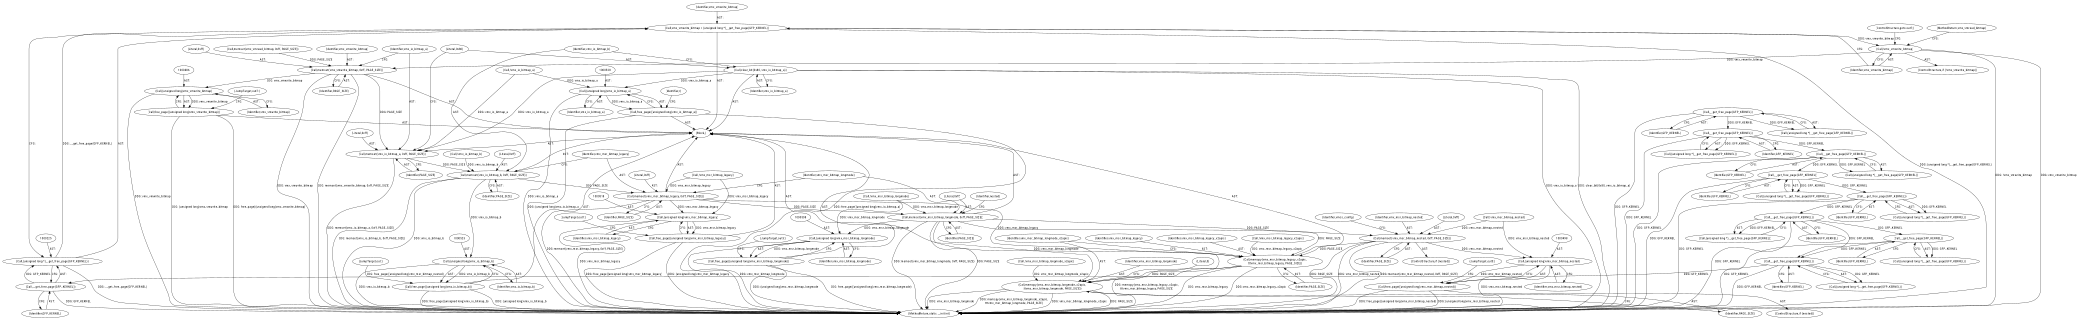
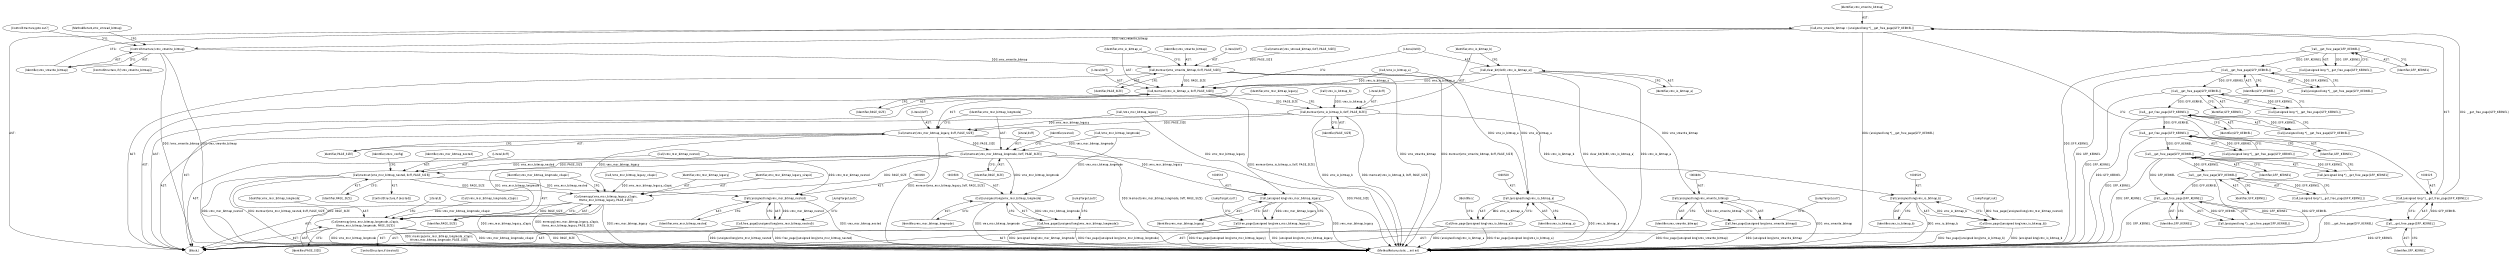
node "(Call,!vmx_vmwrite_bitmap)": label "(Call,!vmx_vmwrite_bitmap)" -> "(ControlStructure,!vmx_vmwrite_bitmap)"
edge "(Block,)" -> "(Call,memset(vmx_io_bitmap_a, 0xff, PAGE_SIZE))": reversed
